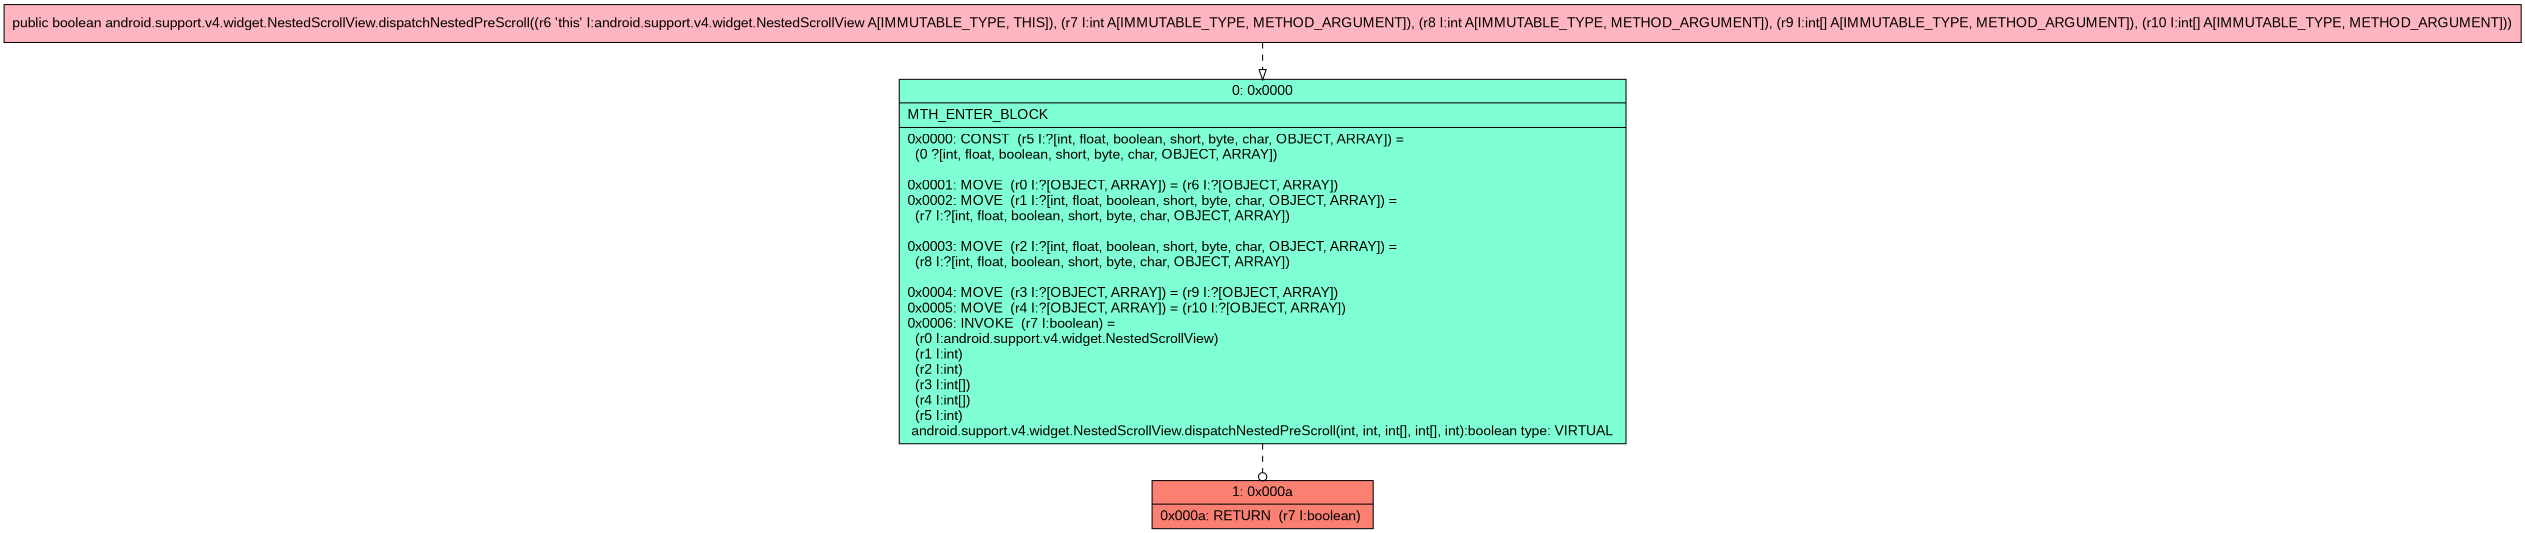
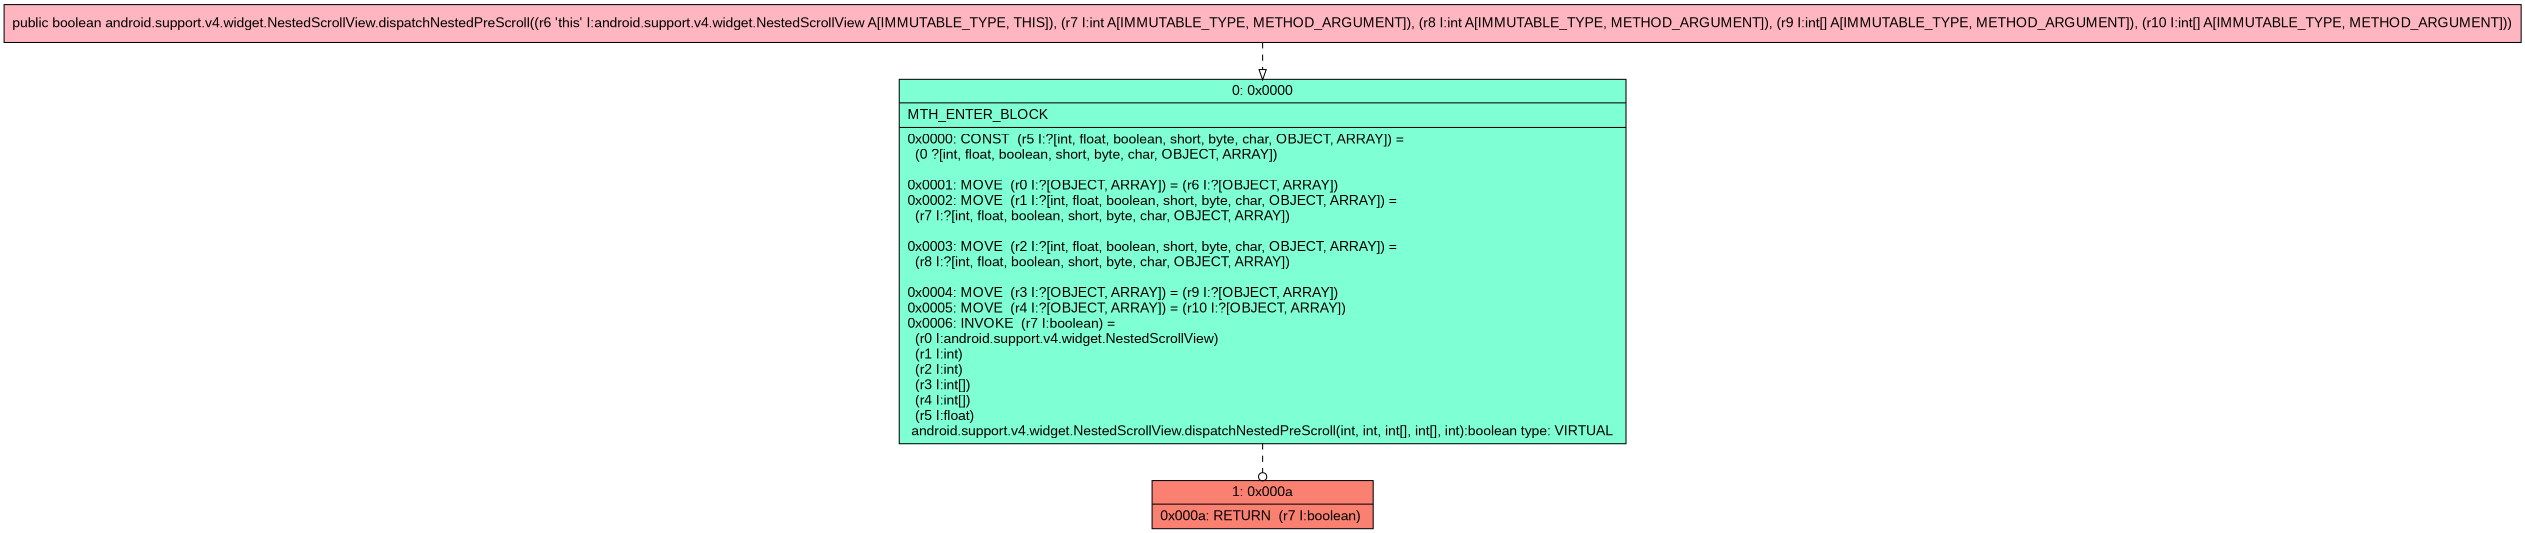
node "0: 0x0000": text "(r5 I:int)" -> "(r5 I:float)"
